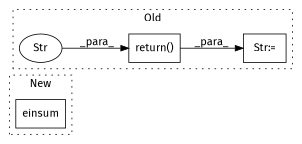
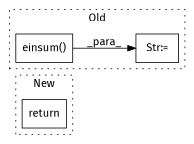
node "Str": removed
node "return()": label "return()" -> "einsum()"
node "einsum": label "einsum" -> "return"
